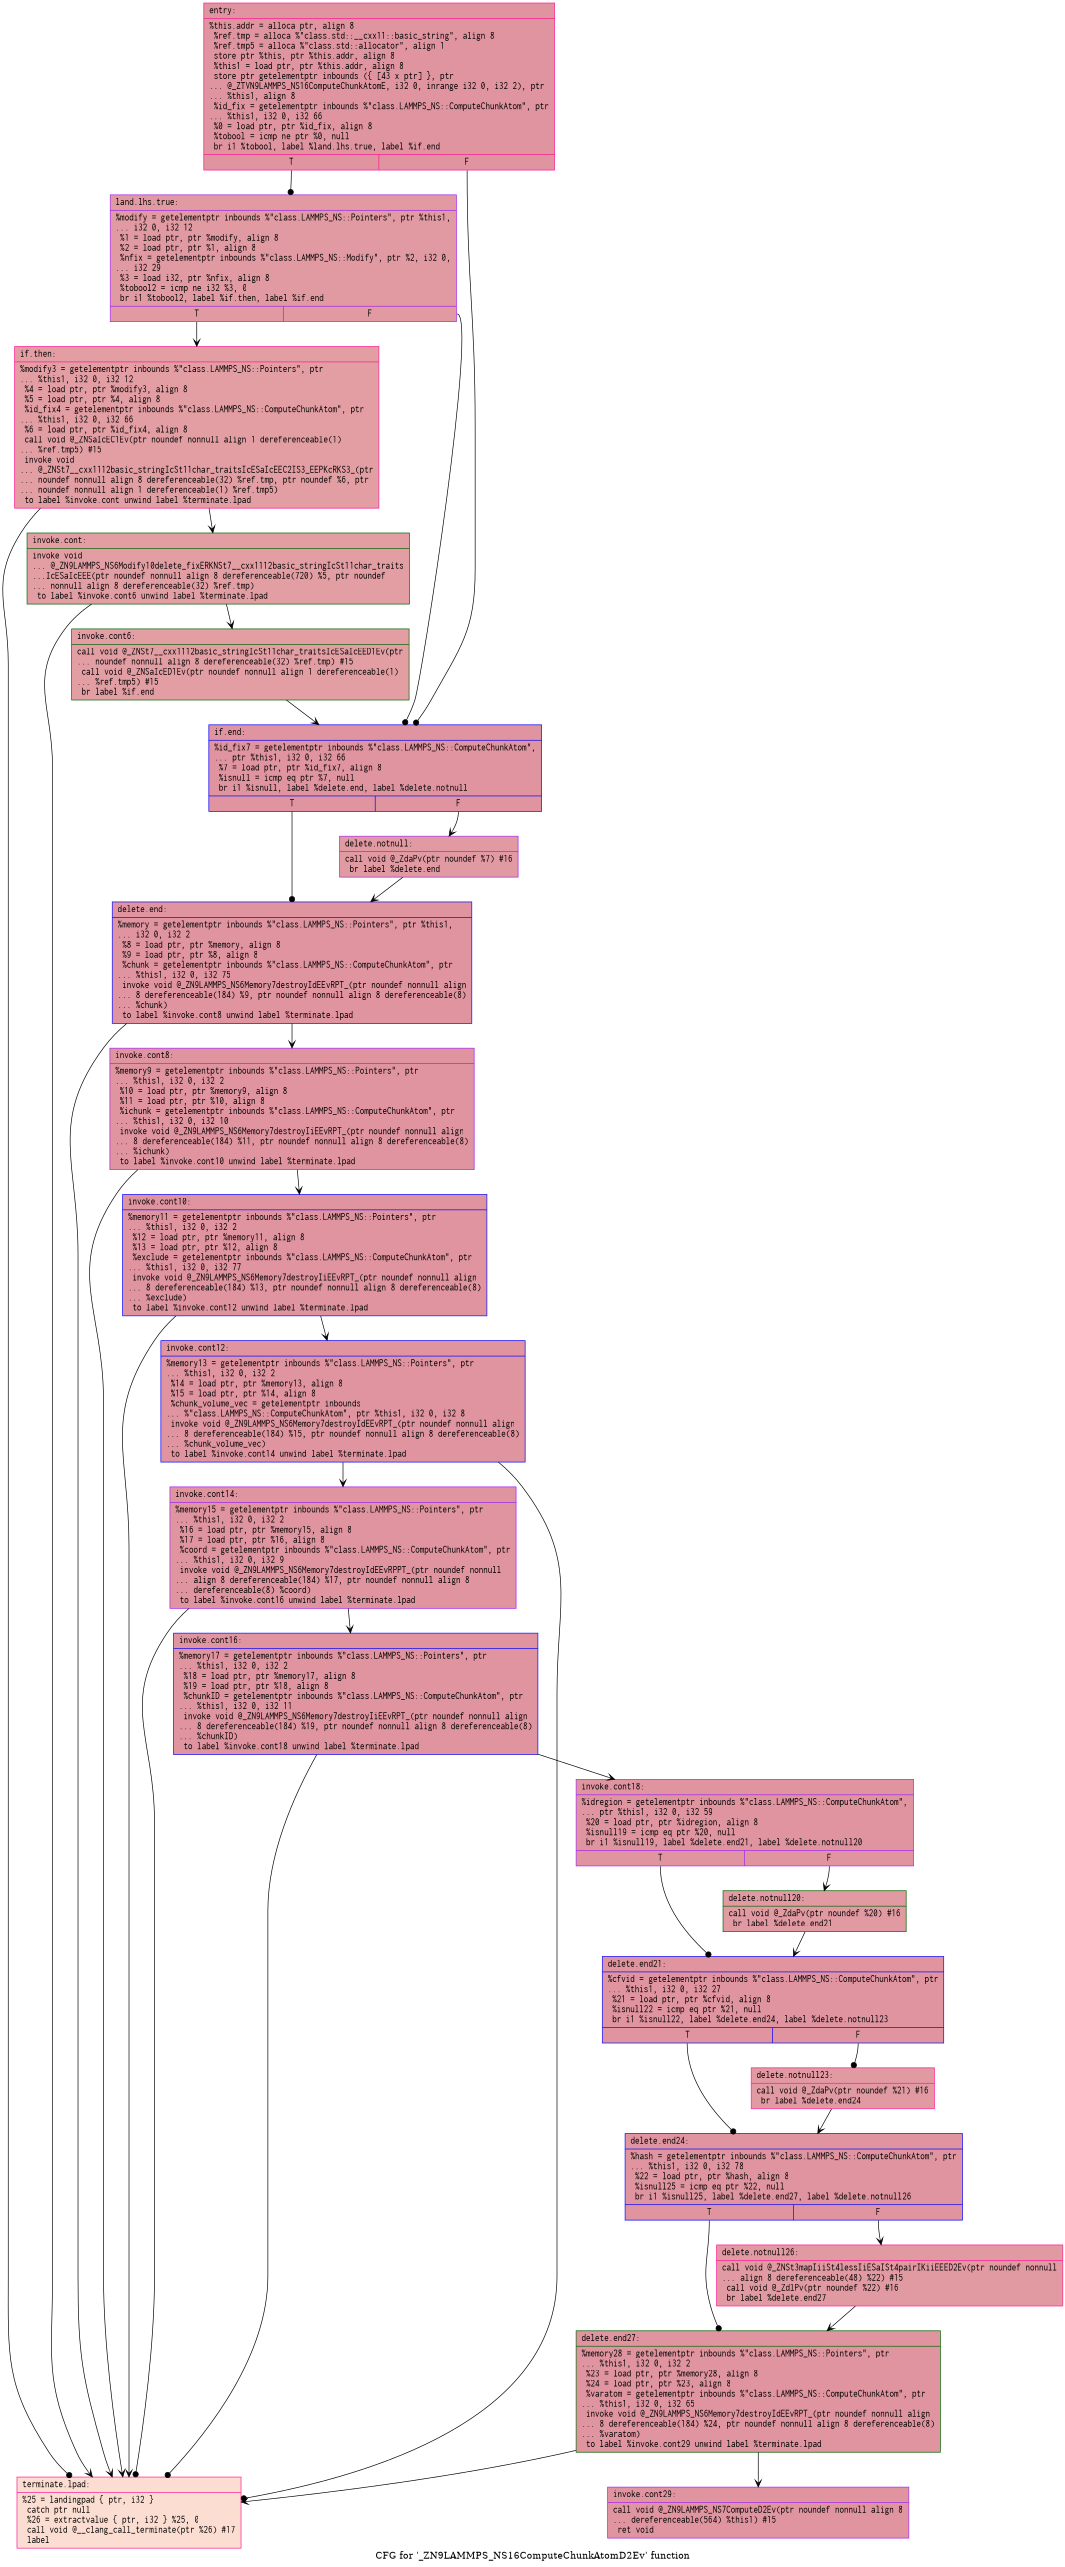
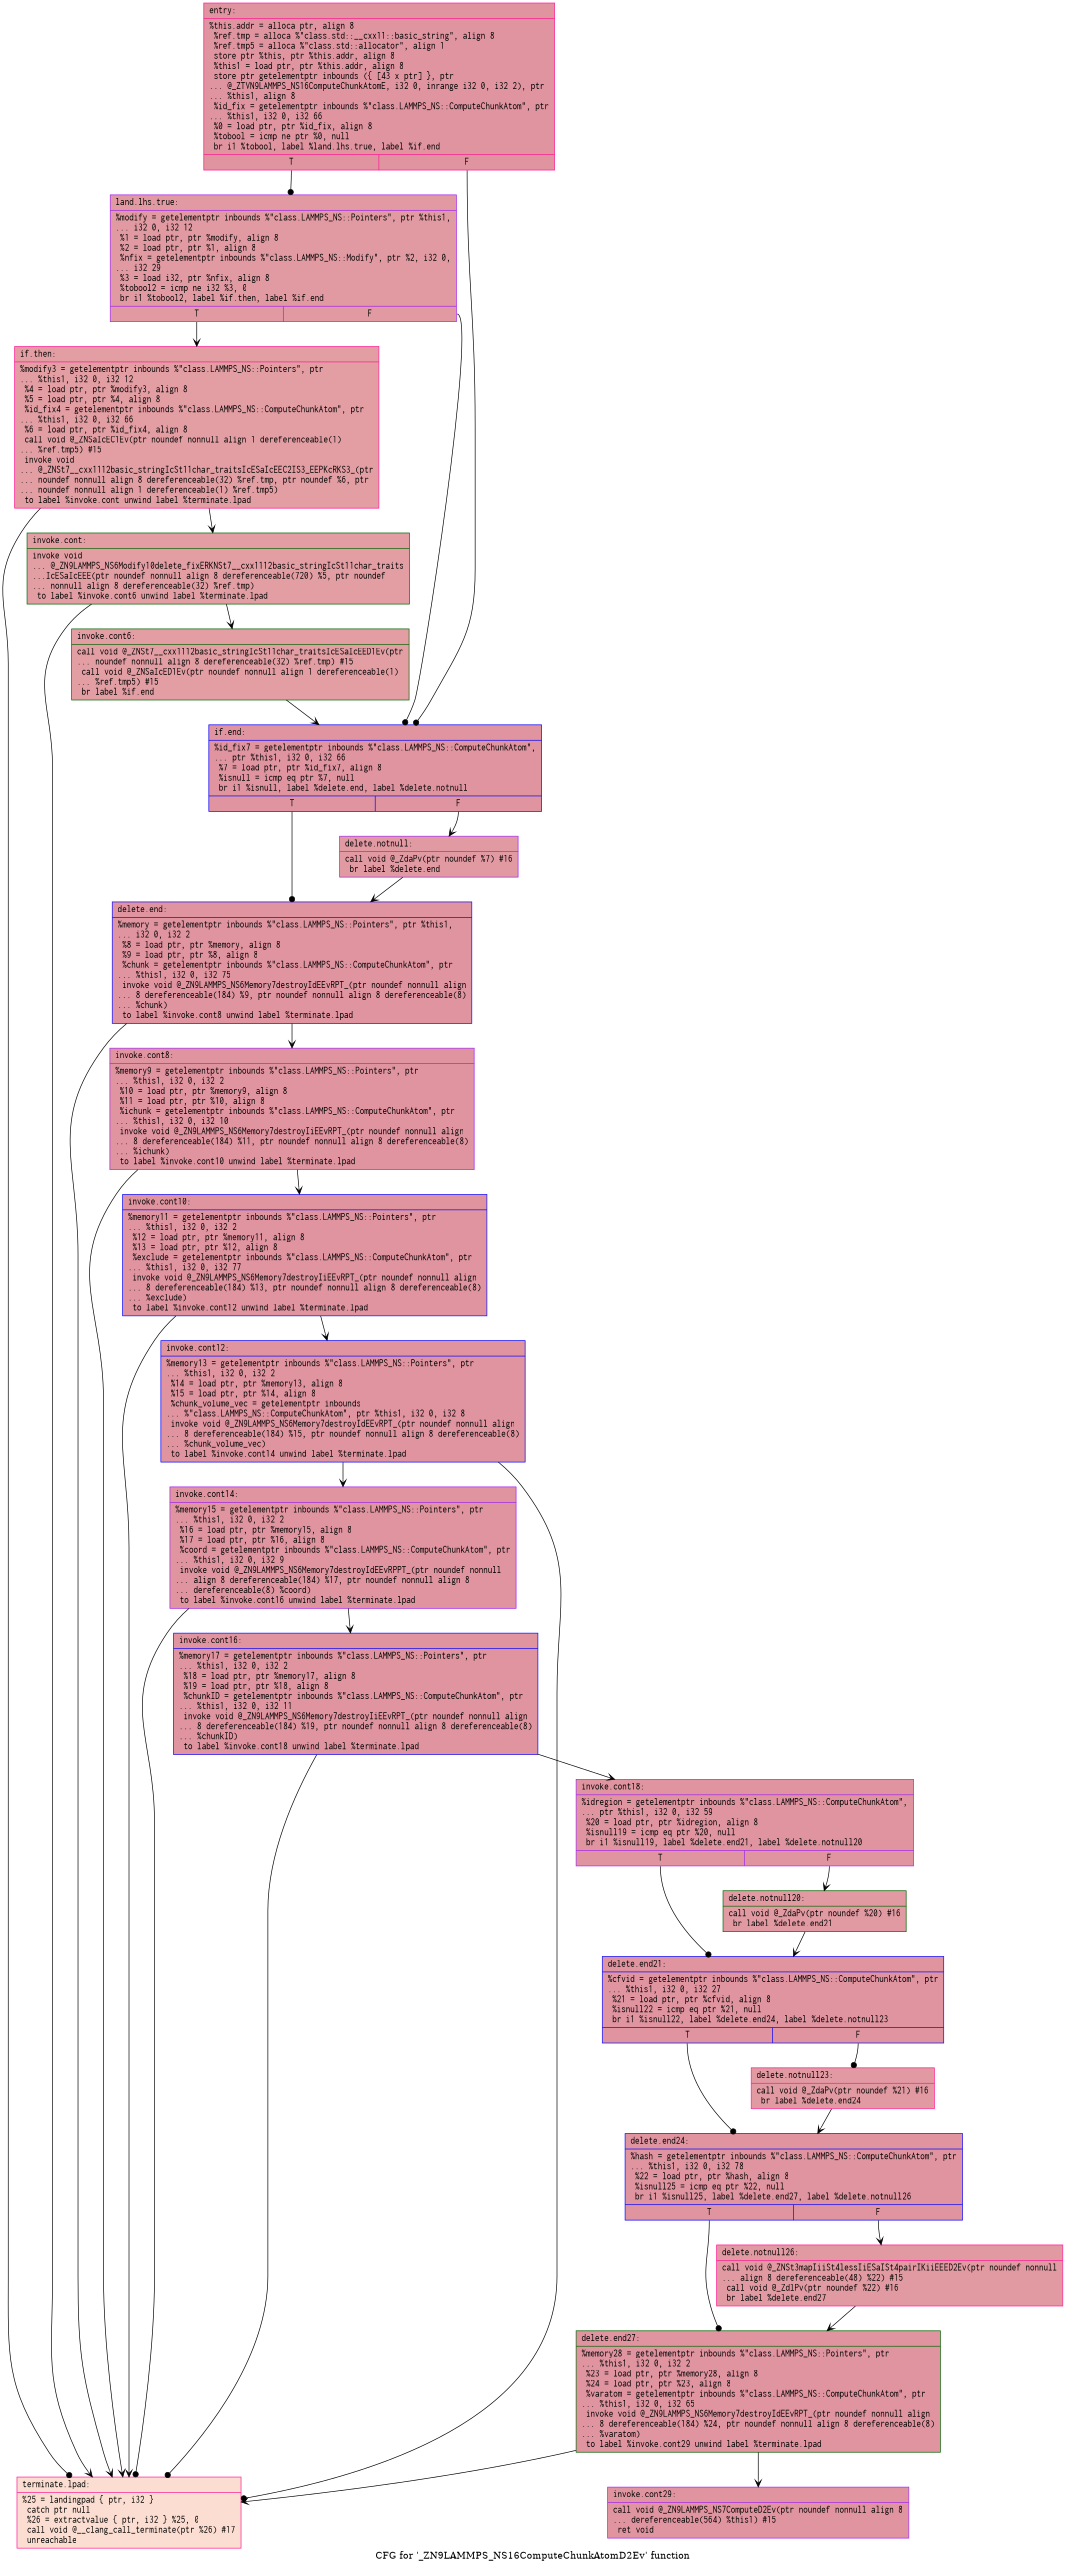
node "terminate.lpad:": text "label" -> "unreachable"
